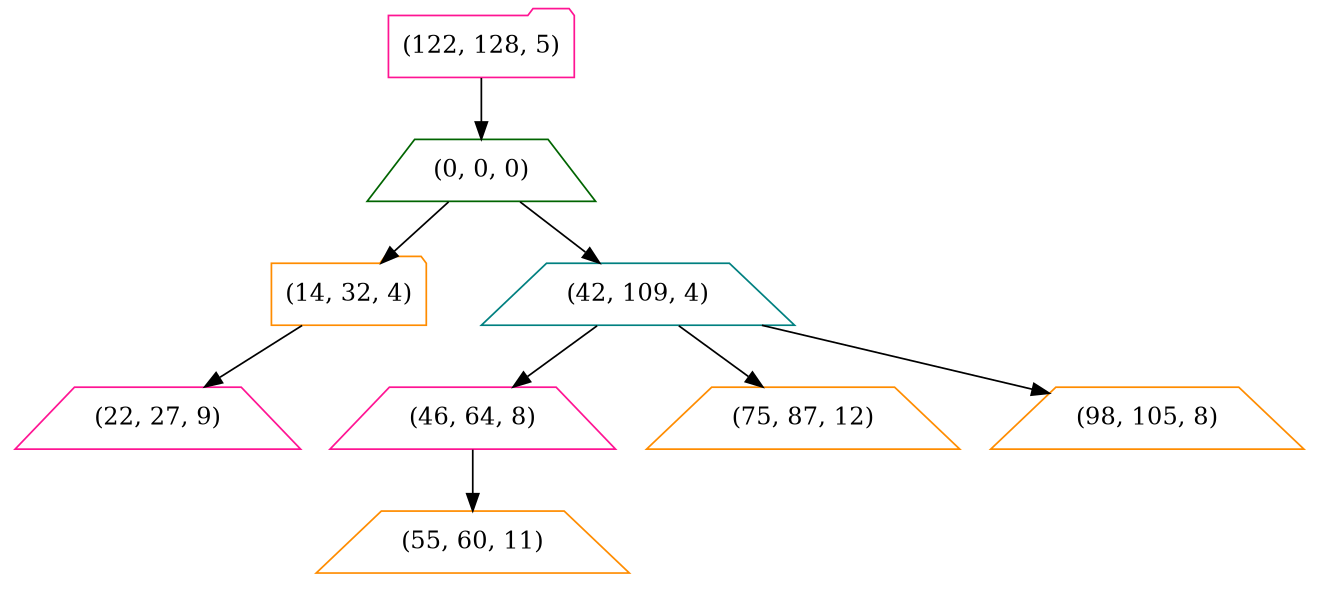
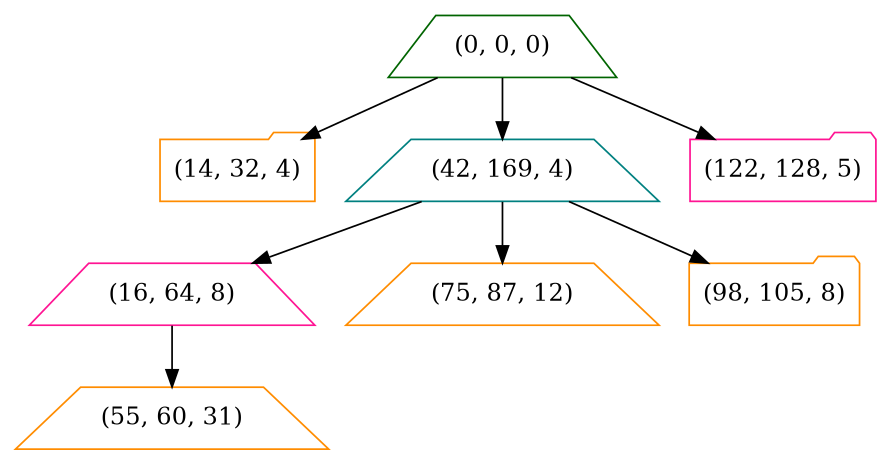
edge "(122, 128, 5)" -> "(0, 0, 0)": reversed
node "(42, 109, 4)": label "(42, 109, 4)" -> "(42, 169, 4)"
node "(22, 27, 9)": removed
node "(46, 64, 8)": label "(46, 64, 8)" -> "(16, 64, 8)"
node "(98, 105, 8)": shape trapezium -> folder
node "(55, 60, 11)": label "(55, 60, 11)" -> "(55, 60, 31)"
